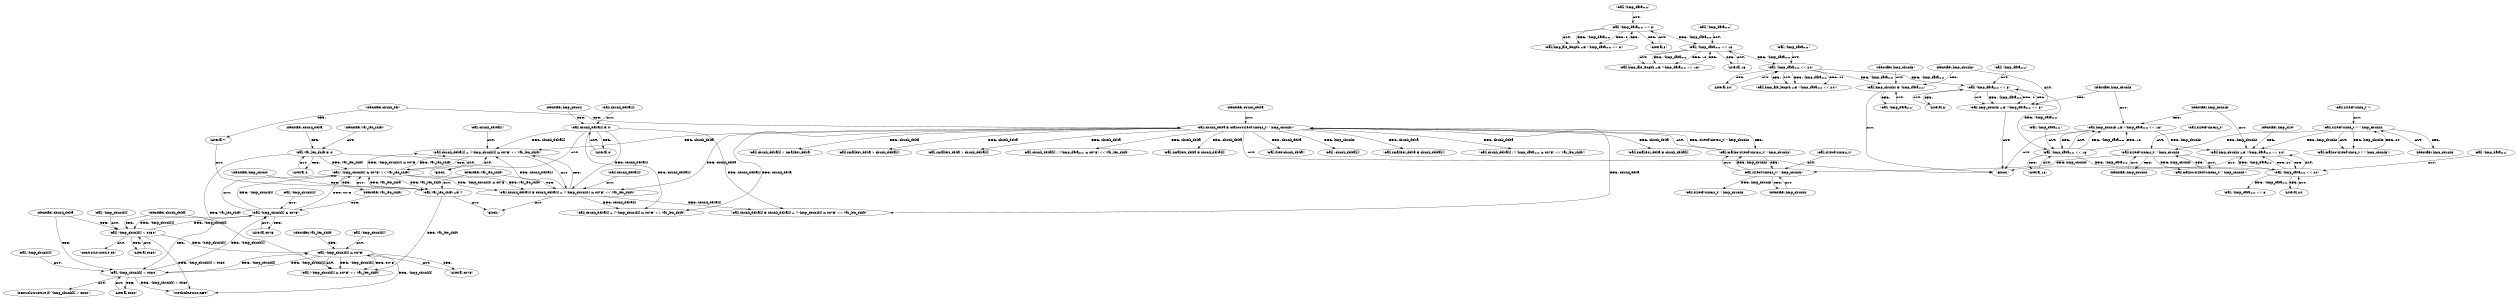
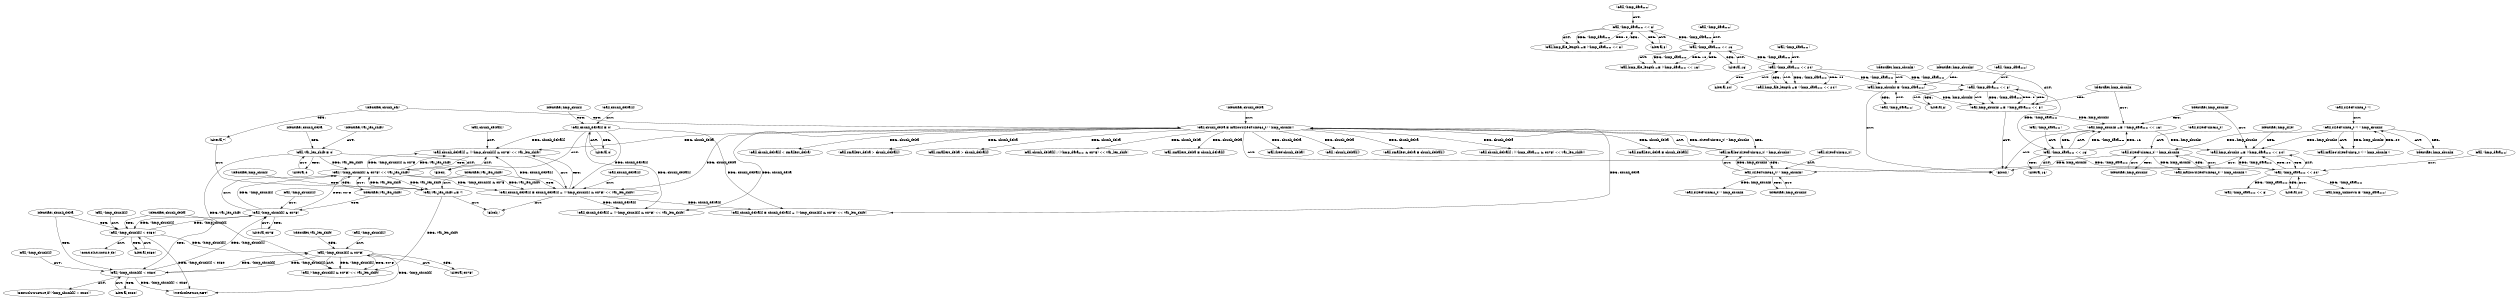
edge "(Call,hmp_chunks = *hmp_data++)" -> "(Call,hmp_chunks += (*hmp_data++ << 8))": added, label "DDG: hmp_chunks"
edge "(Call,hmp_chunks += (*hmp_data++ << 8))" -> "(Call,hmp_chunks += (*hmp_data++ << 16))": added, label "DDG: hmp_chunks"
edge "(Call,chunk_delta = malloc(sizeof(uint32_t) * hmp_chunks))" -> "(Call,!chunk_delta[i])": label "DDG: hmp_chunks" -> "DDG: chunk_delta"
node "(Call,hmp_unknown = *hmp_data++)": added
